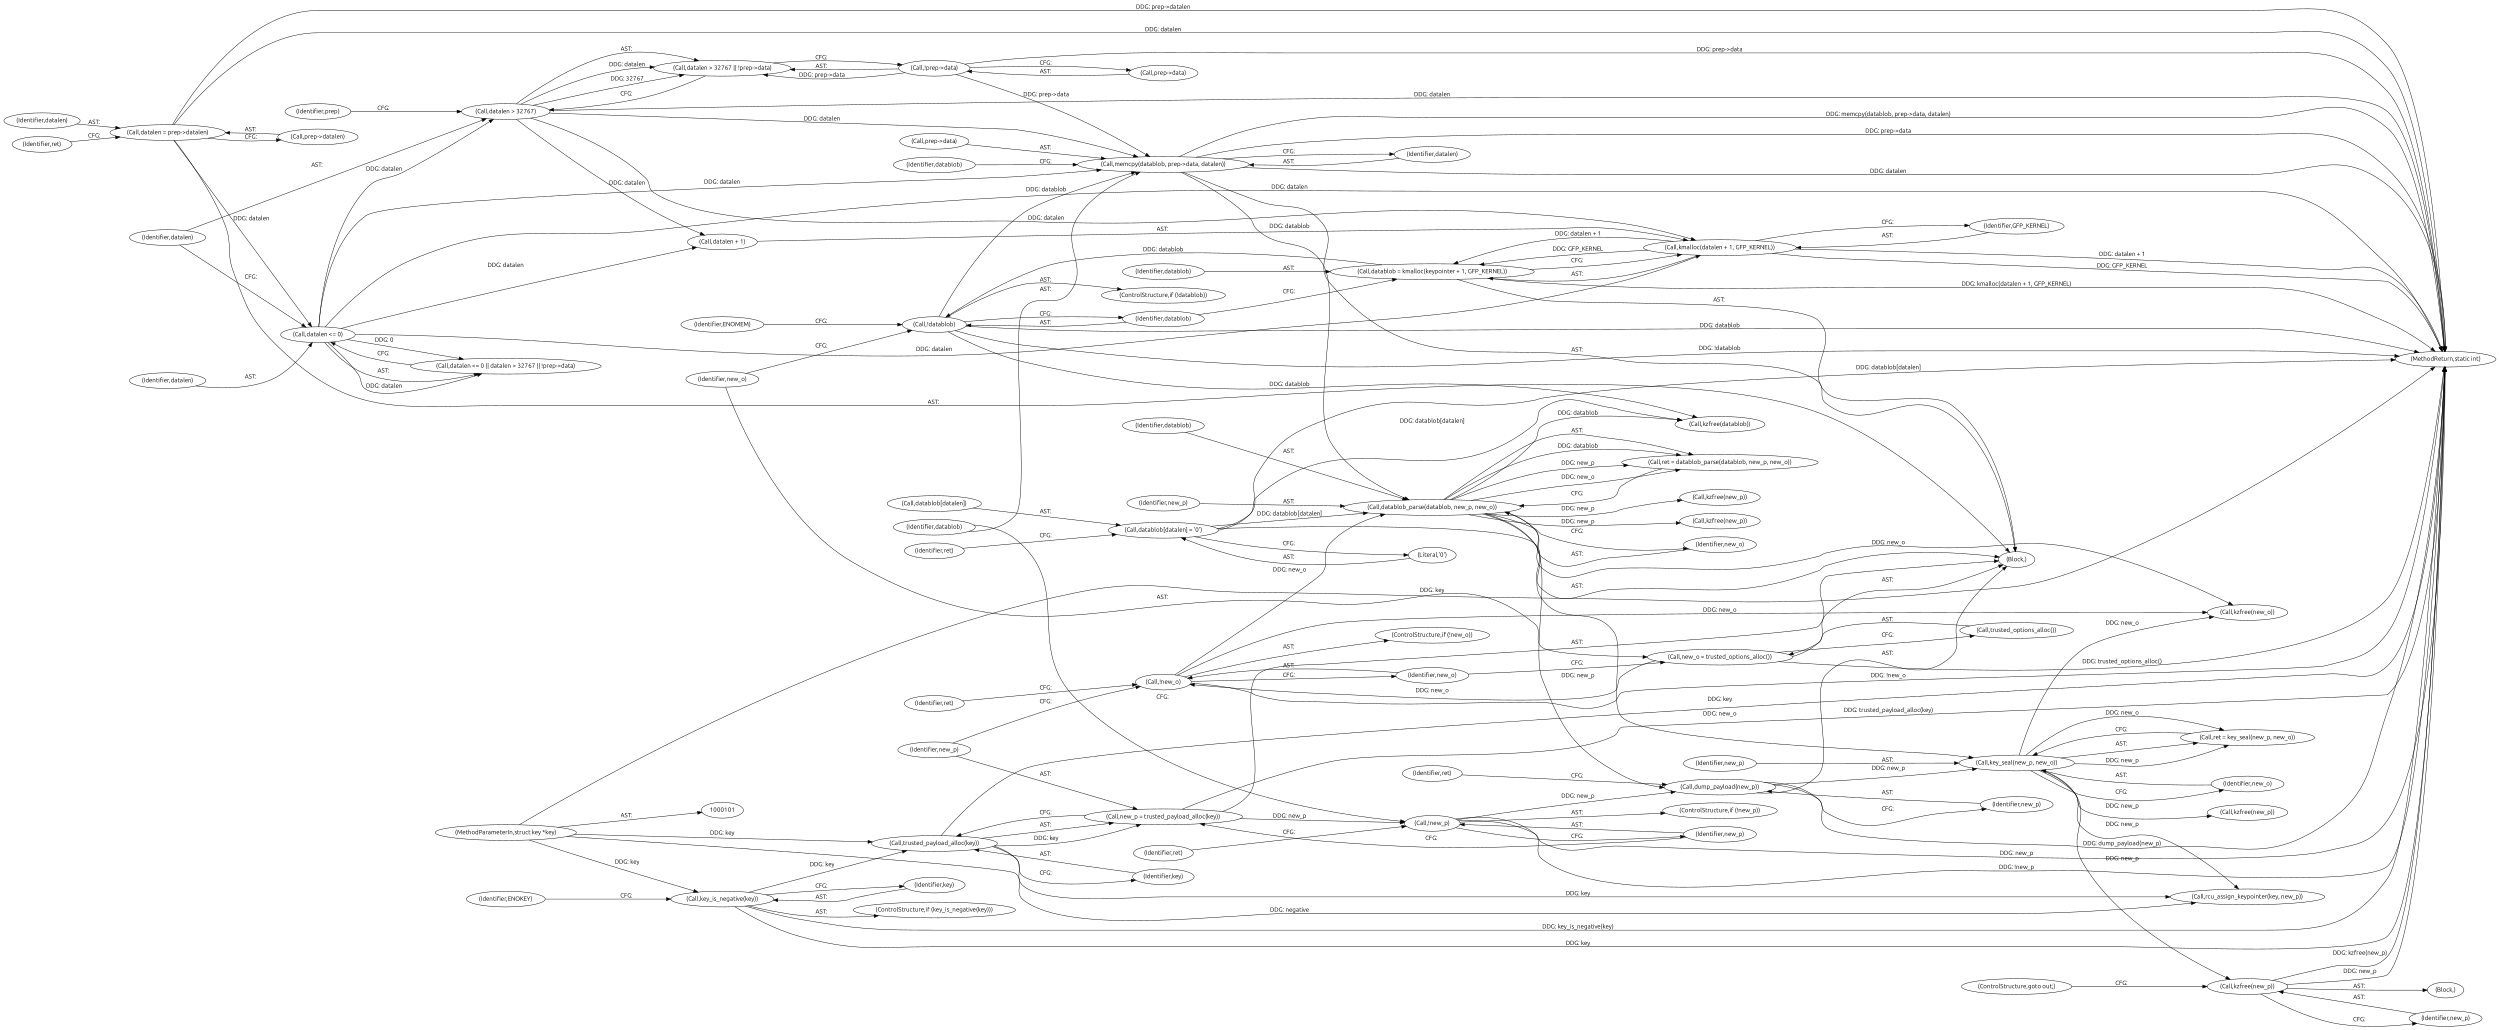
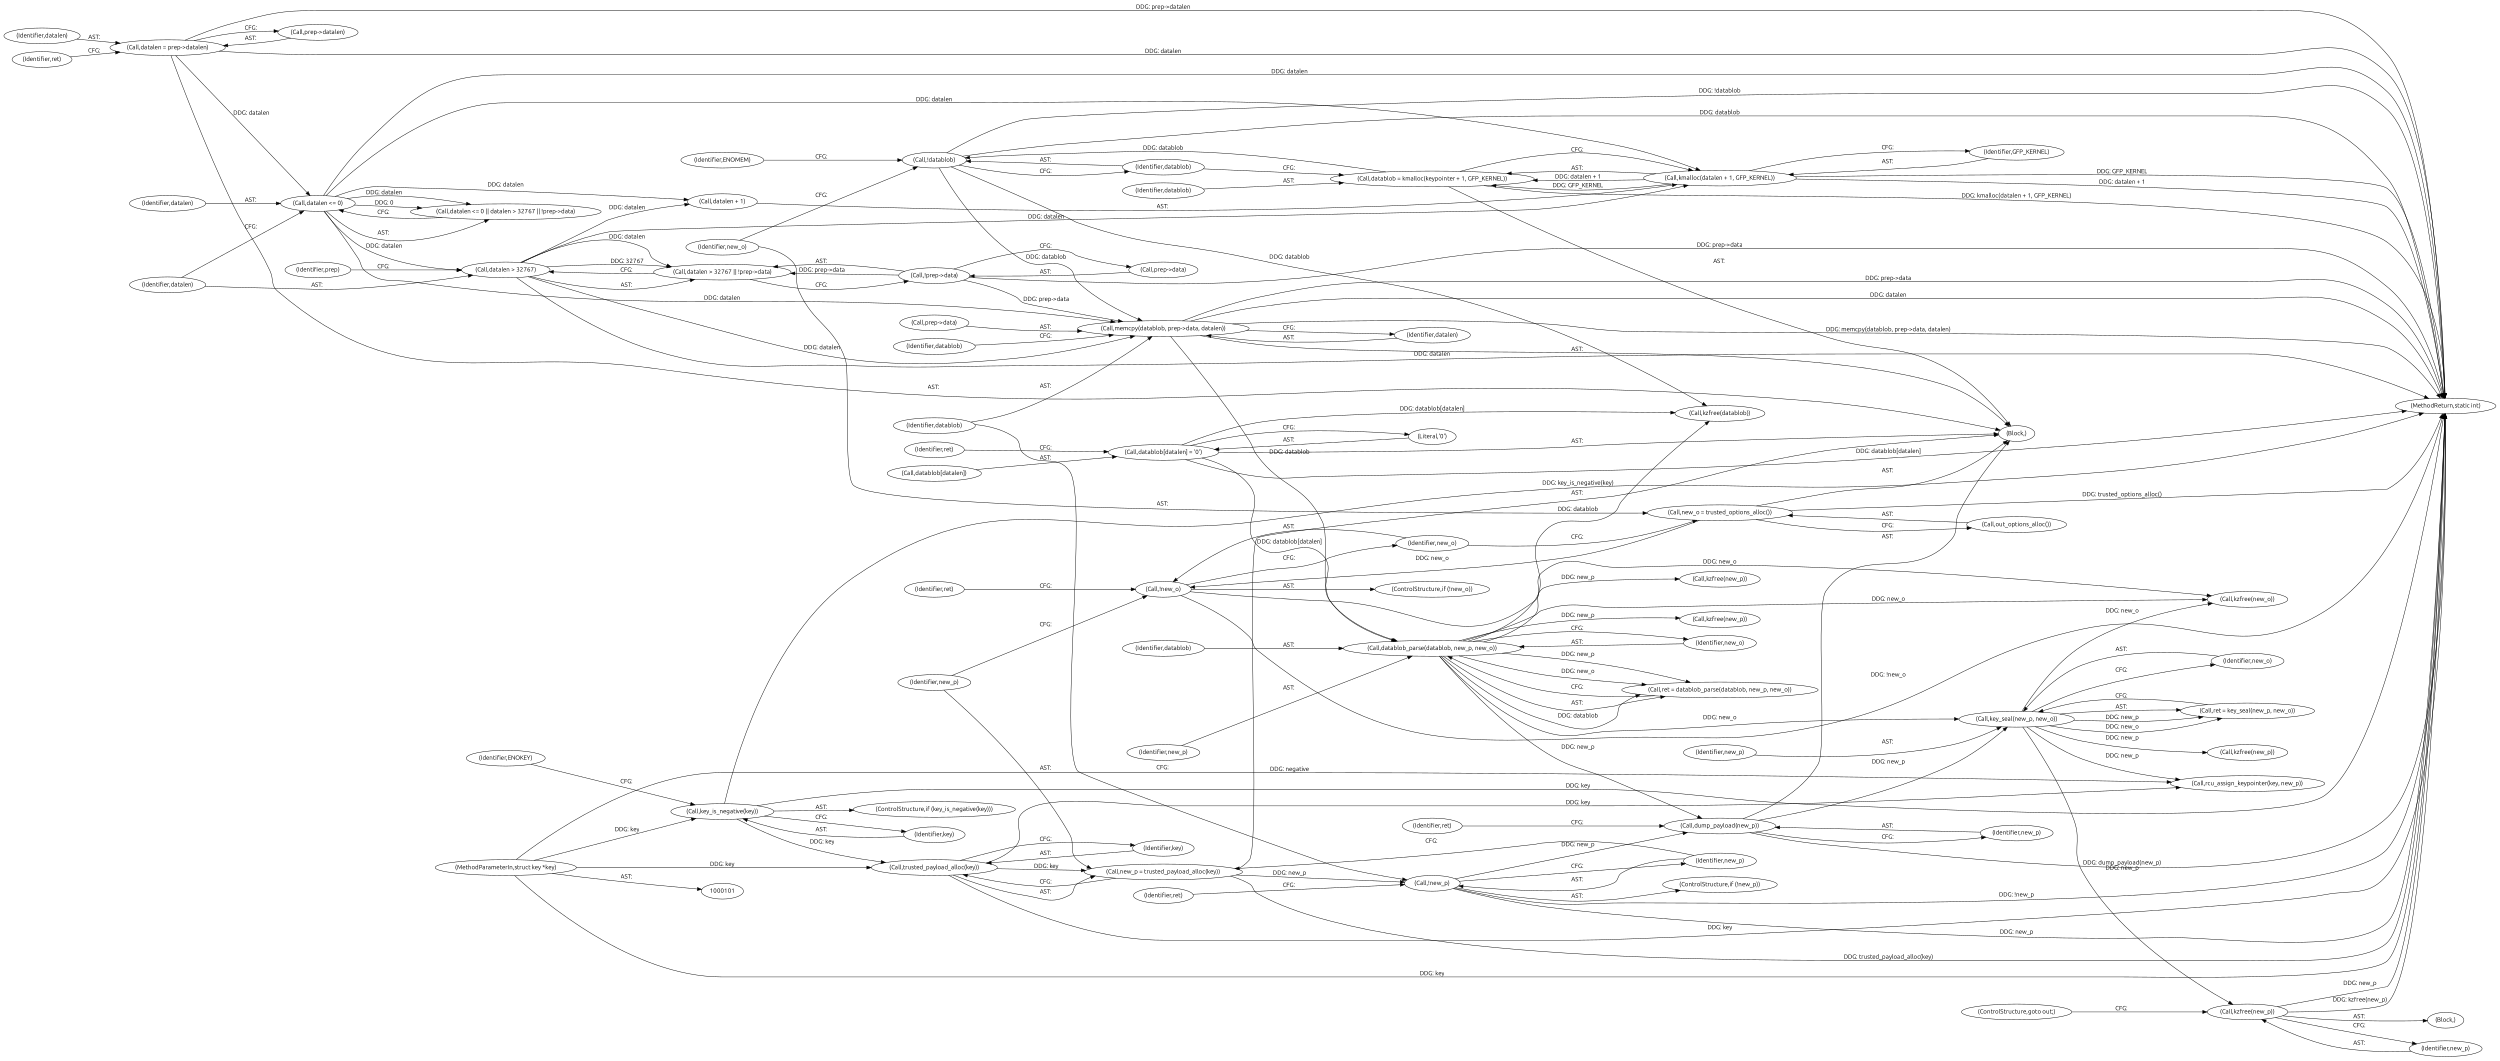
node "(ControlStructure,if (!datablob))": removed
edge "(Call,!new_o)" -> "(Call,datablob_parse(datablob, new_p, new_o))": removed, label "DDG: new_o"
node "(Call,trusted_options_alloc())": label "(Call,trusted_options_alloc())" -> "(Call,out_options_alloc())"
